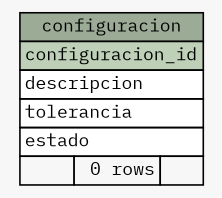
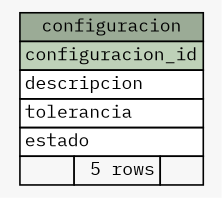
node "configuracion": text "0 rows" -> "5 rows"
